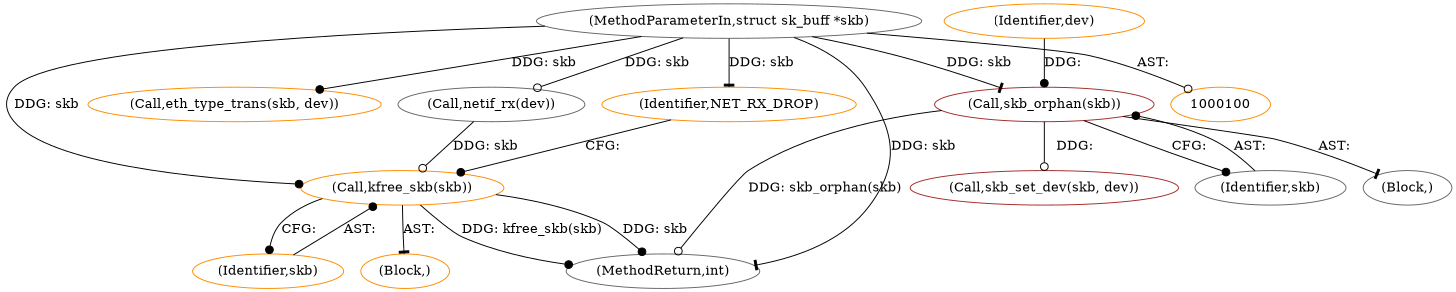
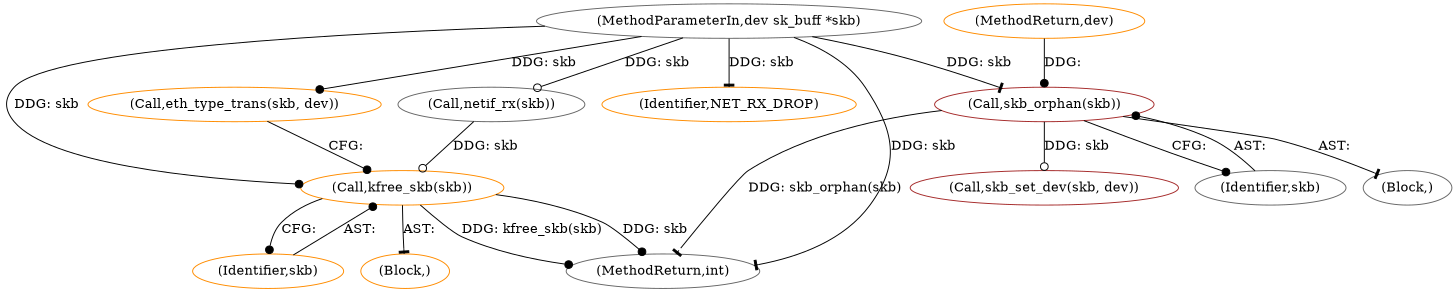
node "(MethodParameterIn,struct sk_buff *skb)": label "(MethodParameterIn,struct sk_buff *skb)" -> "(MethodParameterIn,dev sk_buff *skb)"
node "(Identifier,dev)": label "(Identifier,dev)" -> "(MethodReturn,dev)"
node "(Call,netif_rx(dev))": label "(Call,netif_rx(dev))" -> "(Call,netif_rx(skb))"
node "1000100": removed
edge "(Identifier,NET_RX_DROP)" -> "(Call,kfree_skb(skb))": now "(Call,eth_type_trans(skb, dev))" -> "(Call,kfree_skb(skb))"
edge "(Call,skb_orphan(skb))" -> "(Call,skb_set_dev(skb, dev))": label "DDG: " -> "DDG: skb"
edge "(Call,skb_orphan(skb))" -> "(MethodReturn,int)": arrowhead odot -> tee
